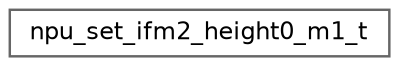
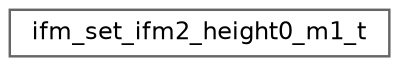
node "npu_set_ifm2_height0_m1_t": label "npu_set_ifm2_height0_m1_t" -> "ifm_set_ifm2_height0_m1_t"
